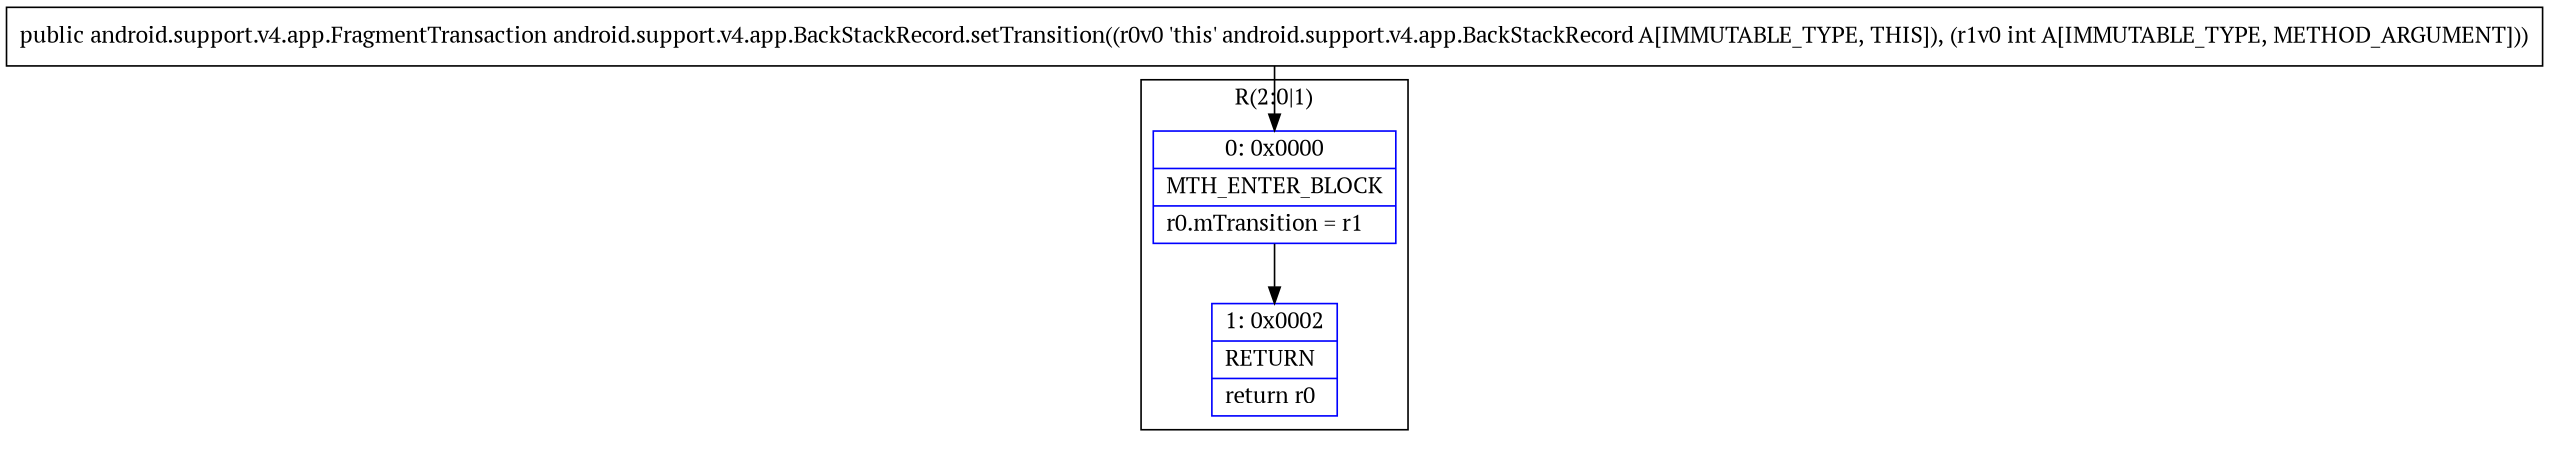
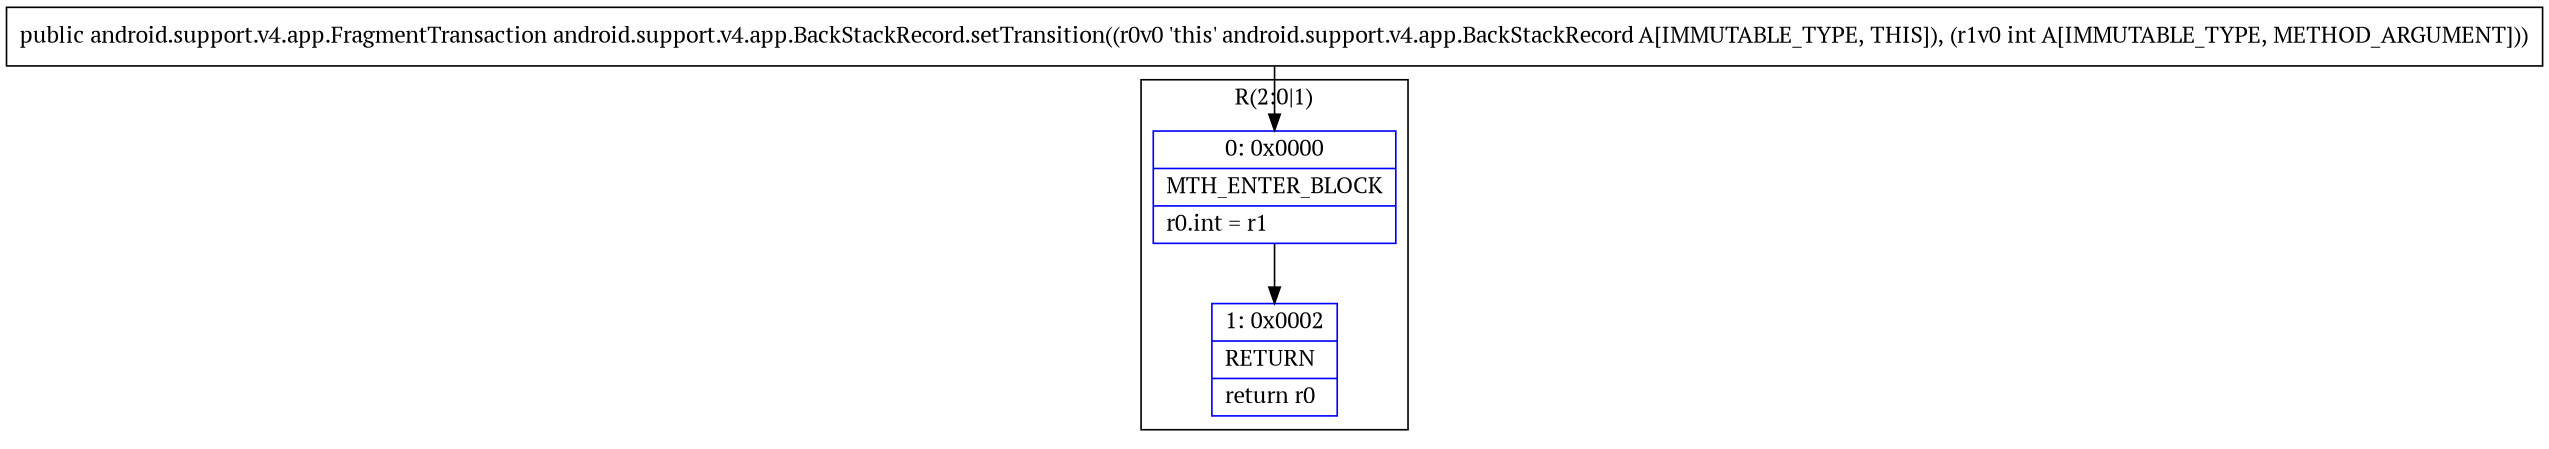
node "0: 0x0000": text "r0.mTransition = r1" -> "r0.int = r1"
